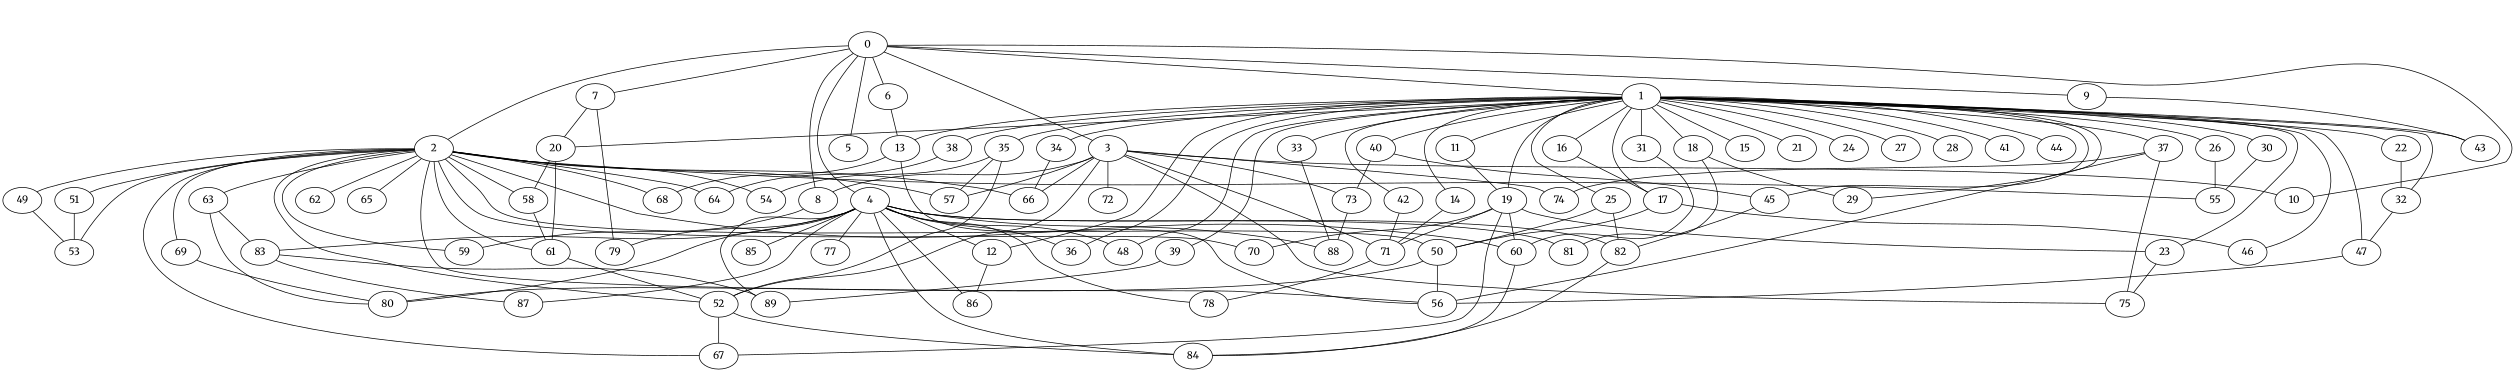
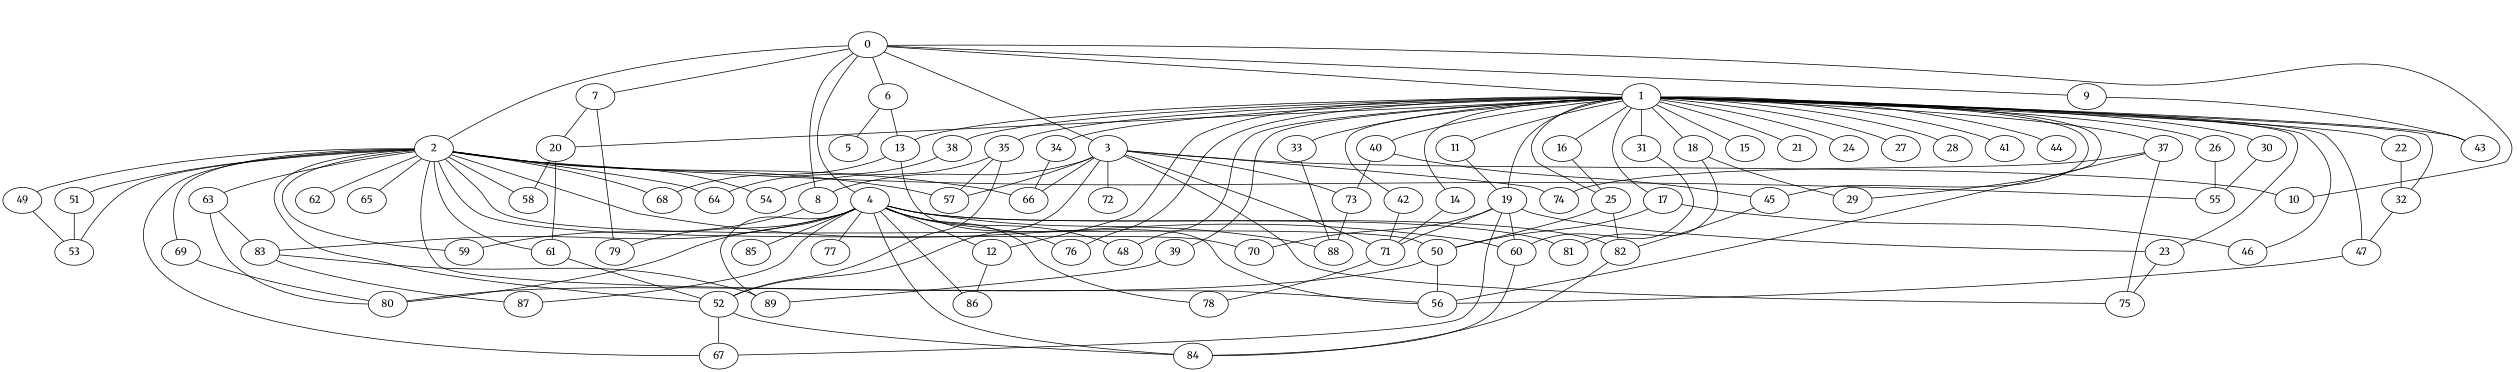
edge "0" -- "5": now "6" -- "5"
edge "16" -- "17": now "16" -- "25"
edge "58" -- "61": removed
node "36": label "36" -> "76"
